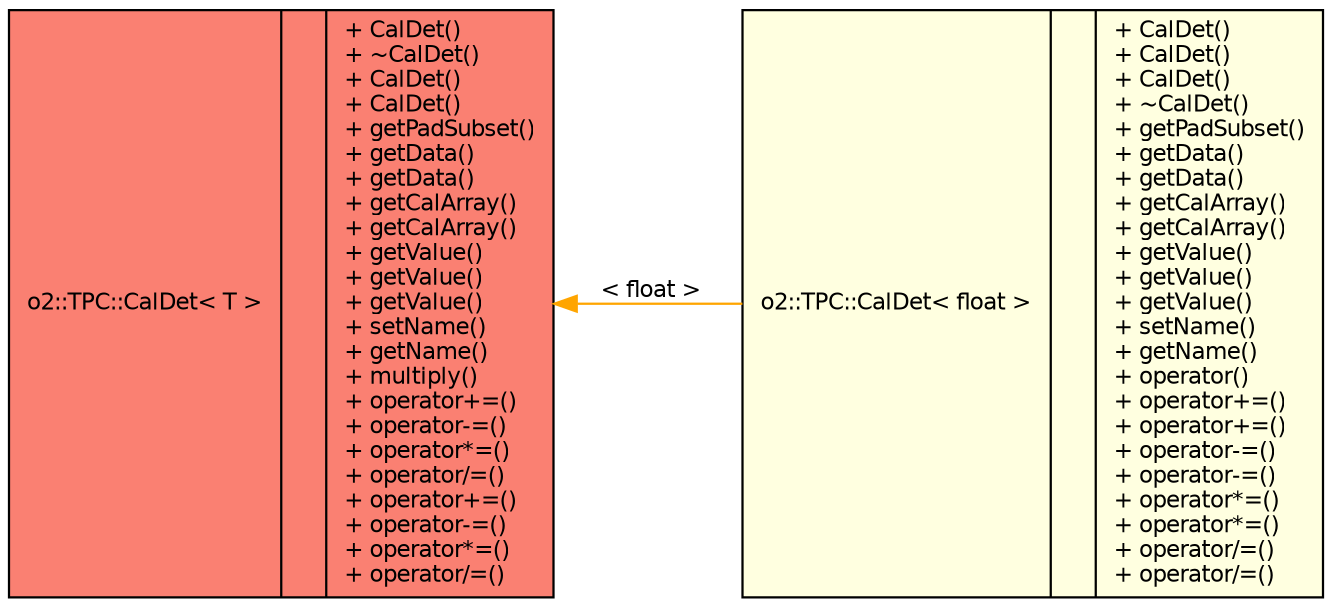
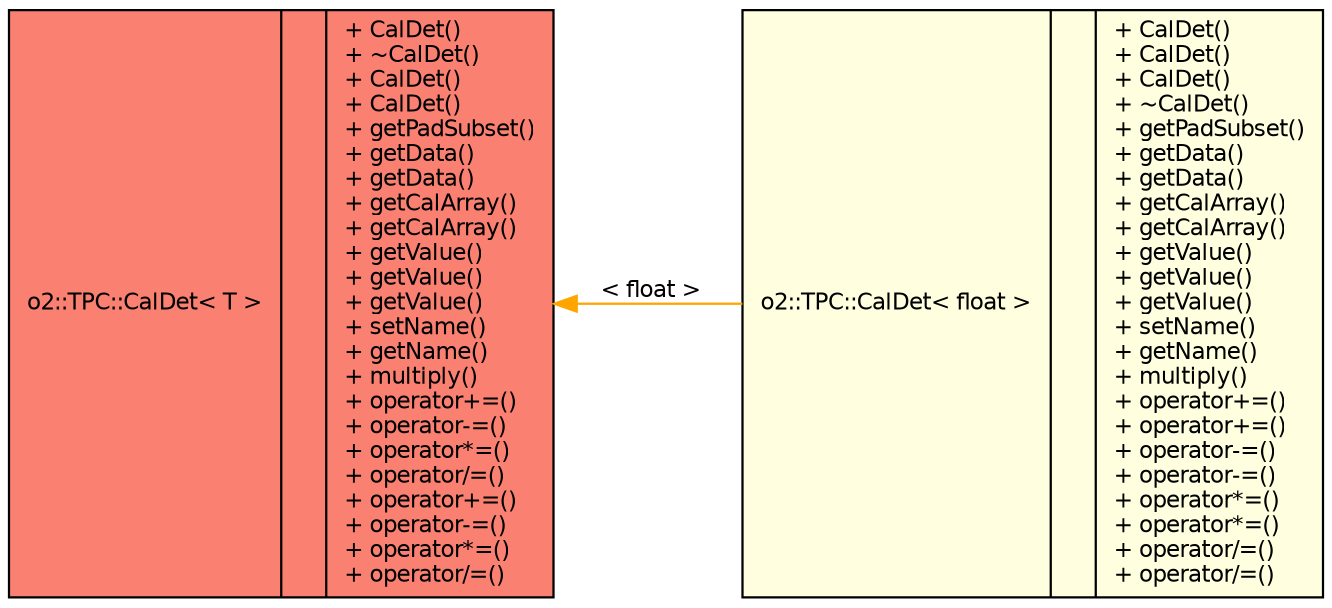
node "o2::TPC::CalDet< float >": text "+ operator()" -> "+ multiply()"
